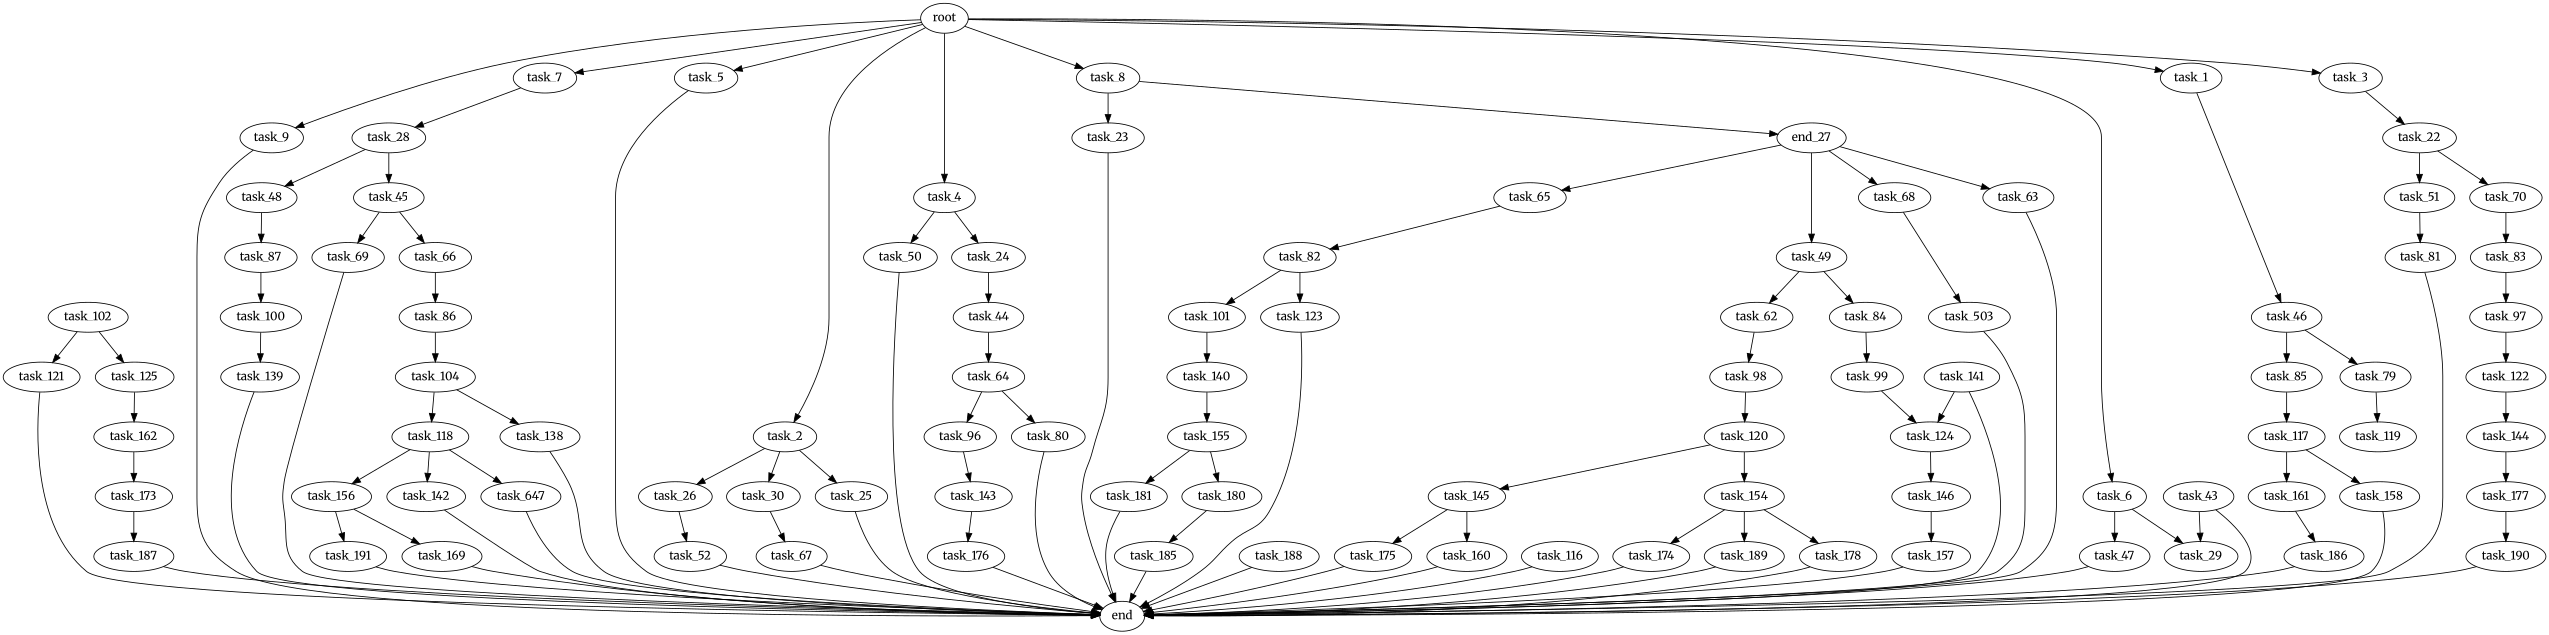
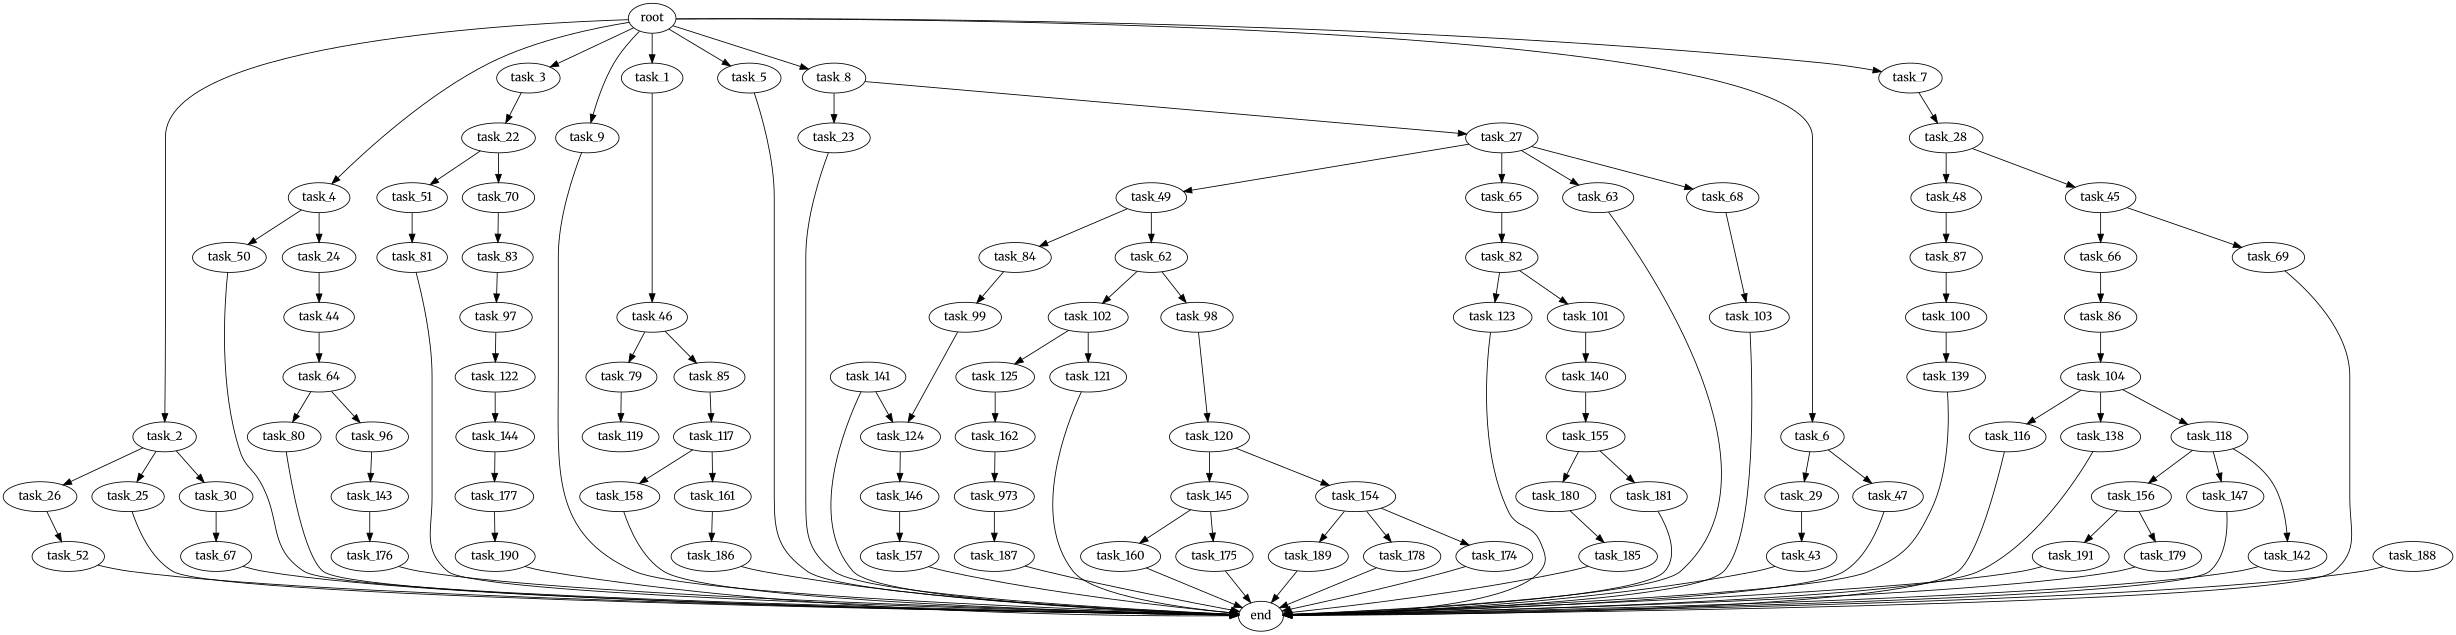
node "end_27": label "end_27" -> "task_27"
edge "task_62" -> "task_102": added
node "task_503": label "task_503" -> "task_103"
edge "task_104" -> "task_116": added
node "task_173": label "task_173" -> "task_973"
node "task_647": label "task_647" -> "task_147"
edge "task_43" -> "task_29": reversed
node "task_169": label "task_169" -> "task_179"
